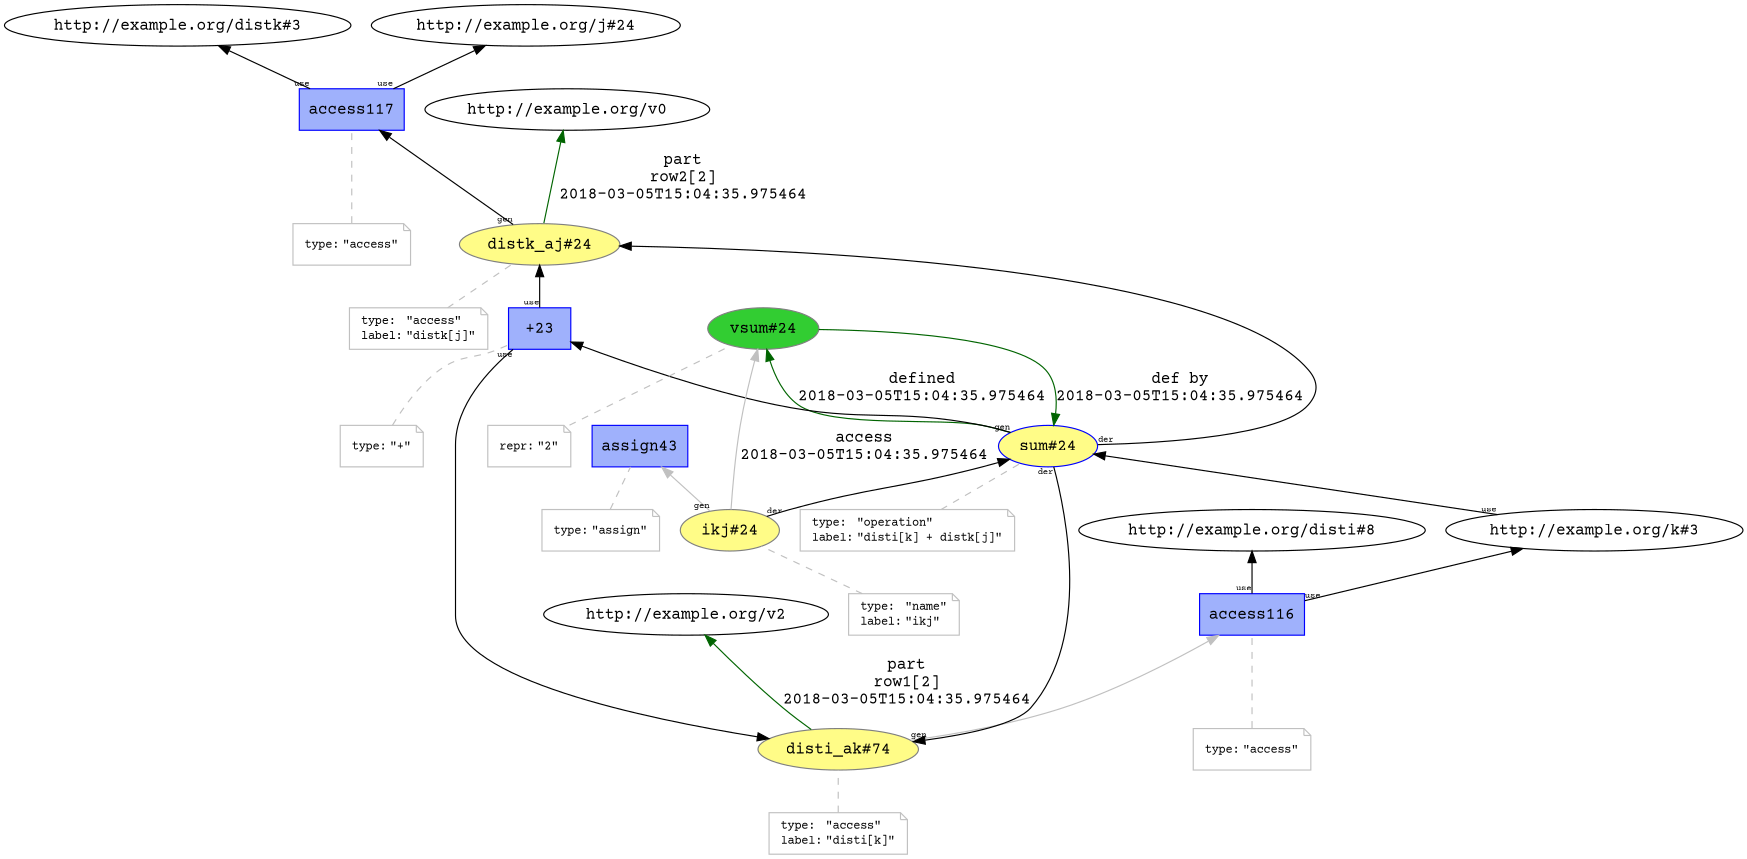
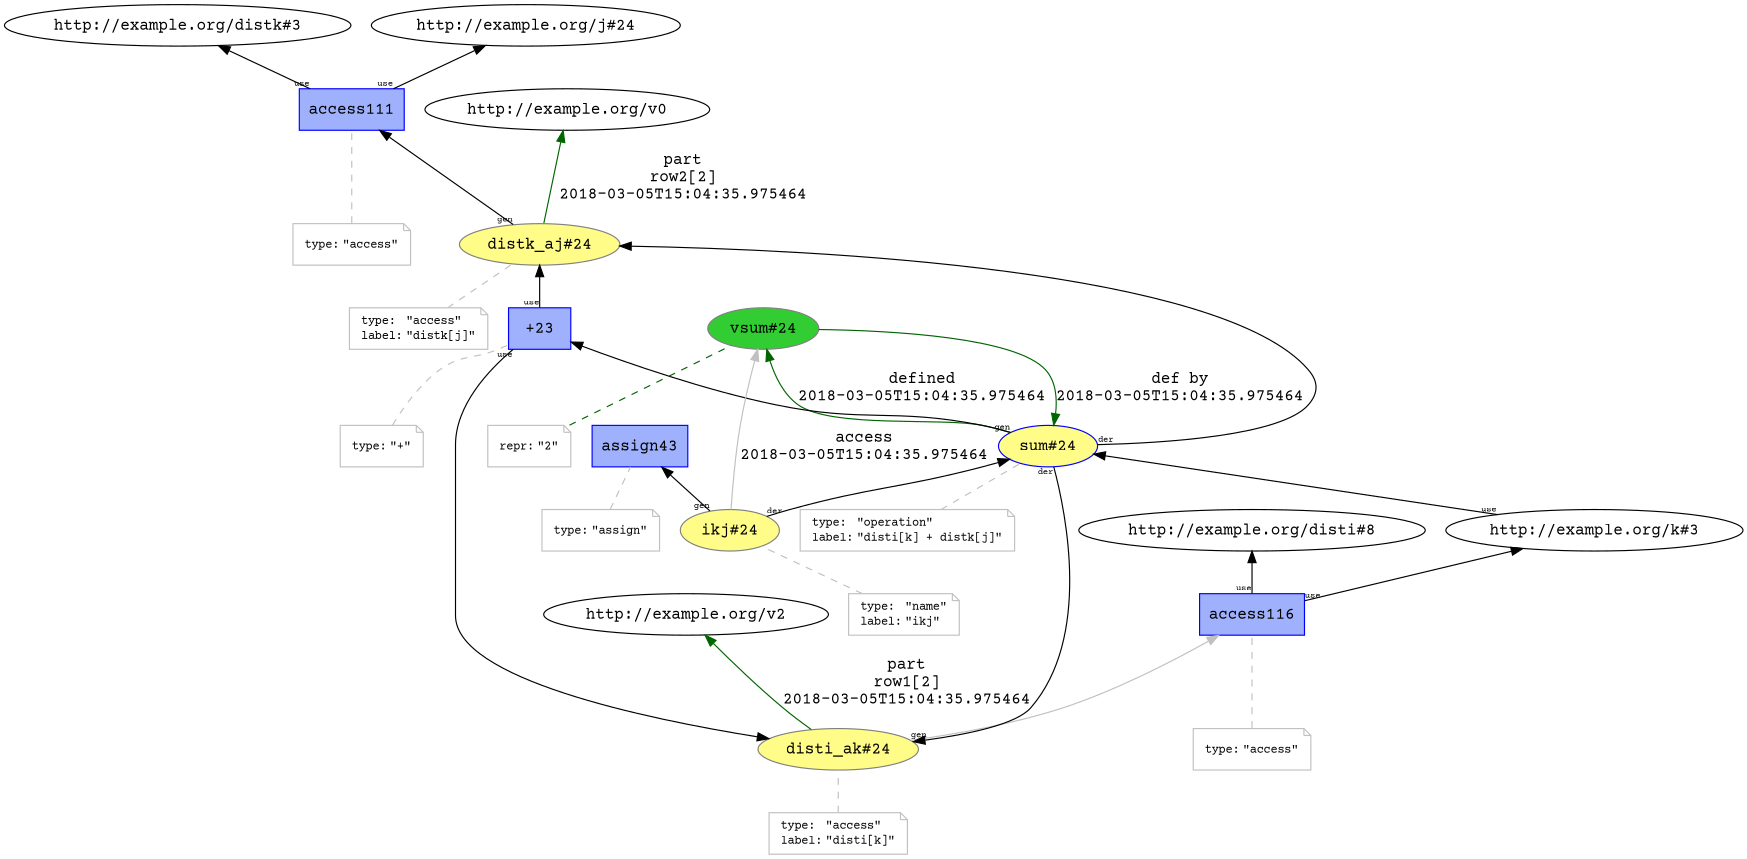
node "access117": label "access117" -> "access111"
edge "vsum#24" -- "repr:": color gray -> darkgreen
edge "ikj#24" -> "assign43": color gray -> black
node "disti_ak#74": label "disti_ak#74" -> "disti_ak#24"
